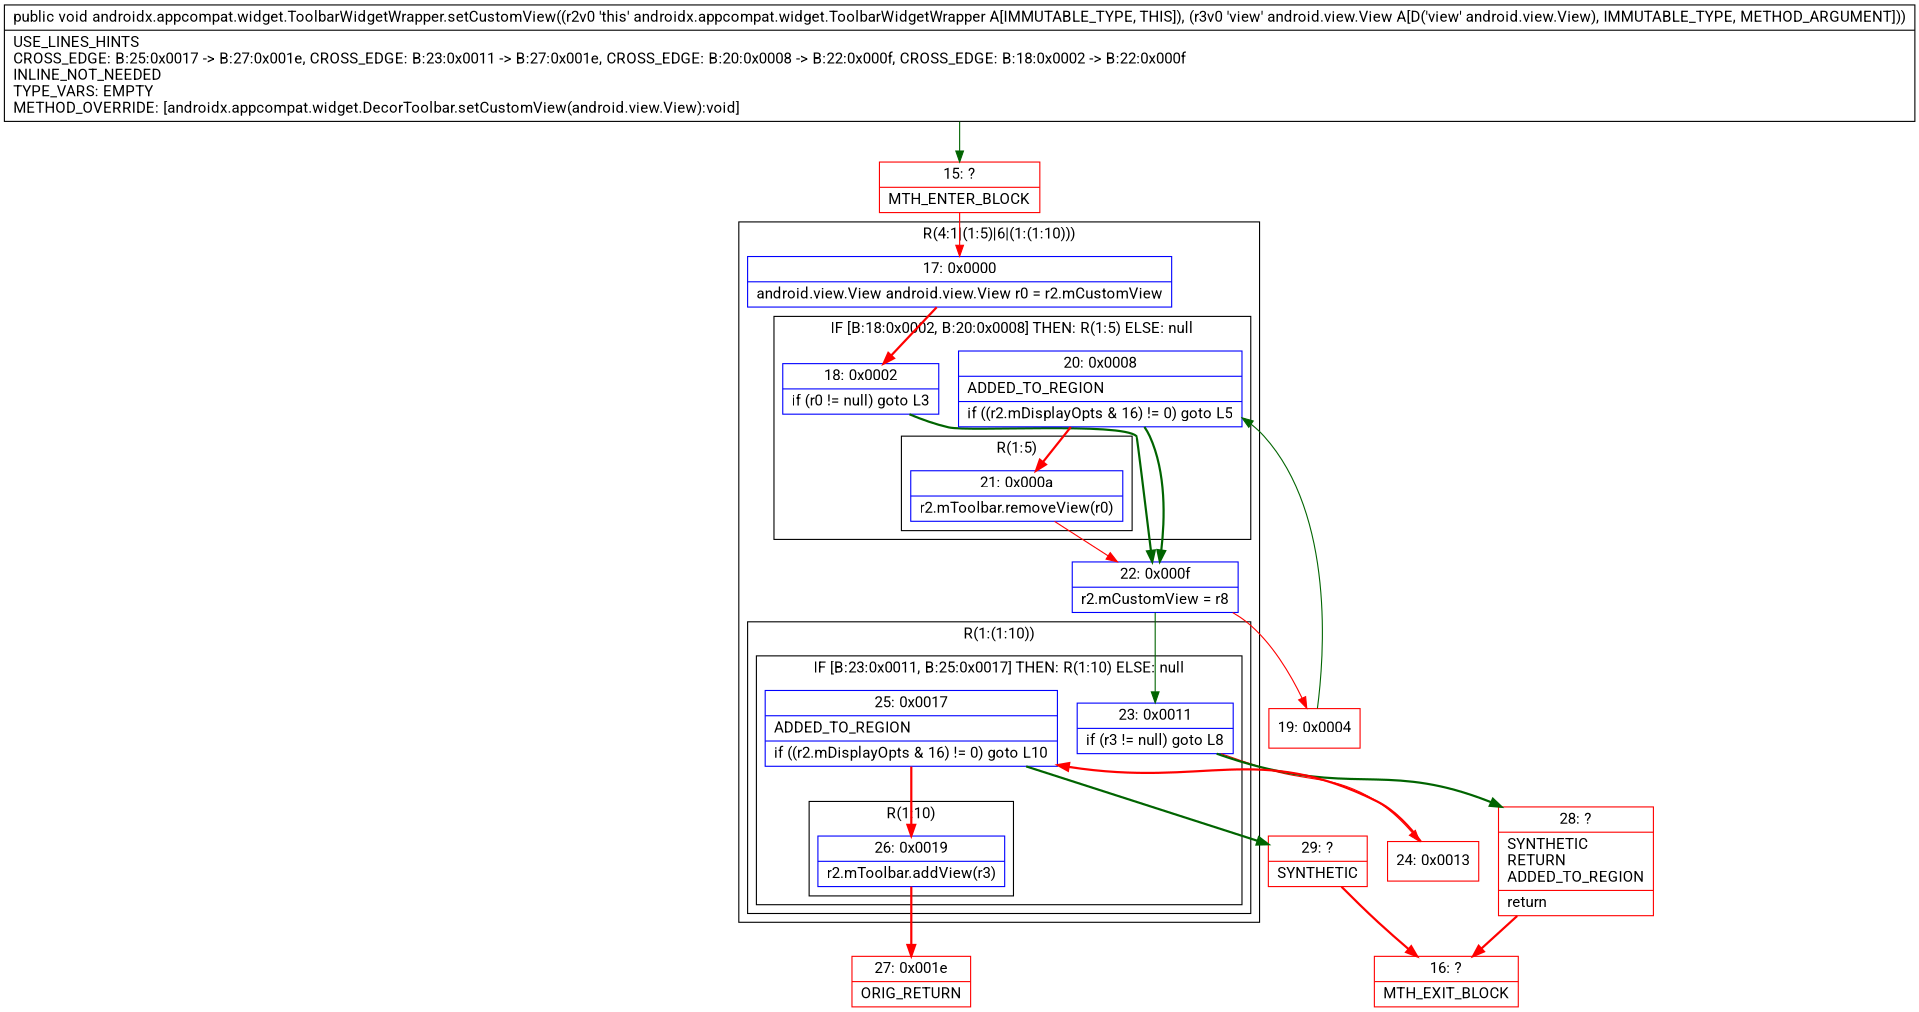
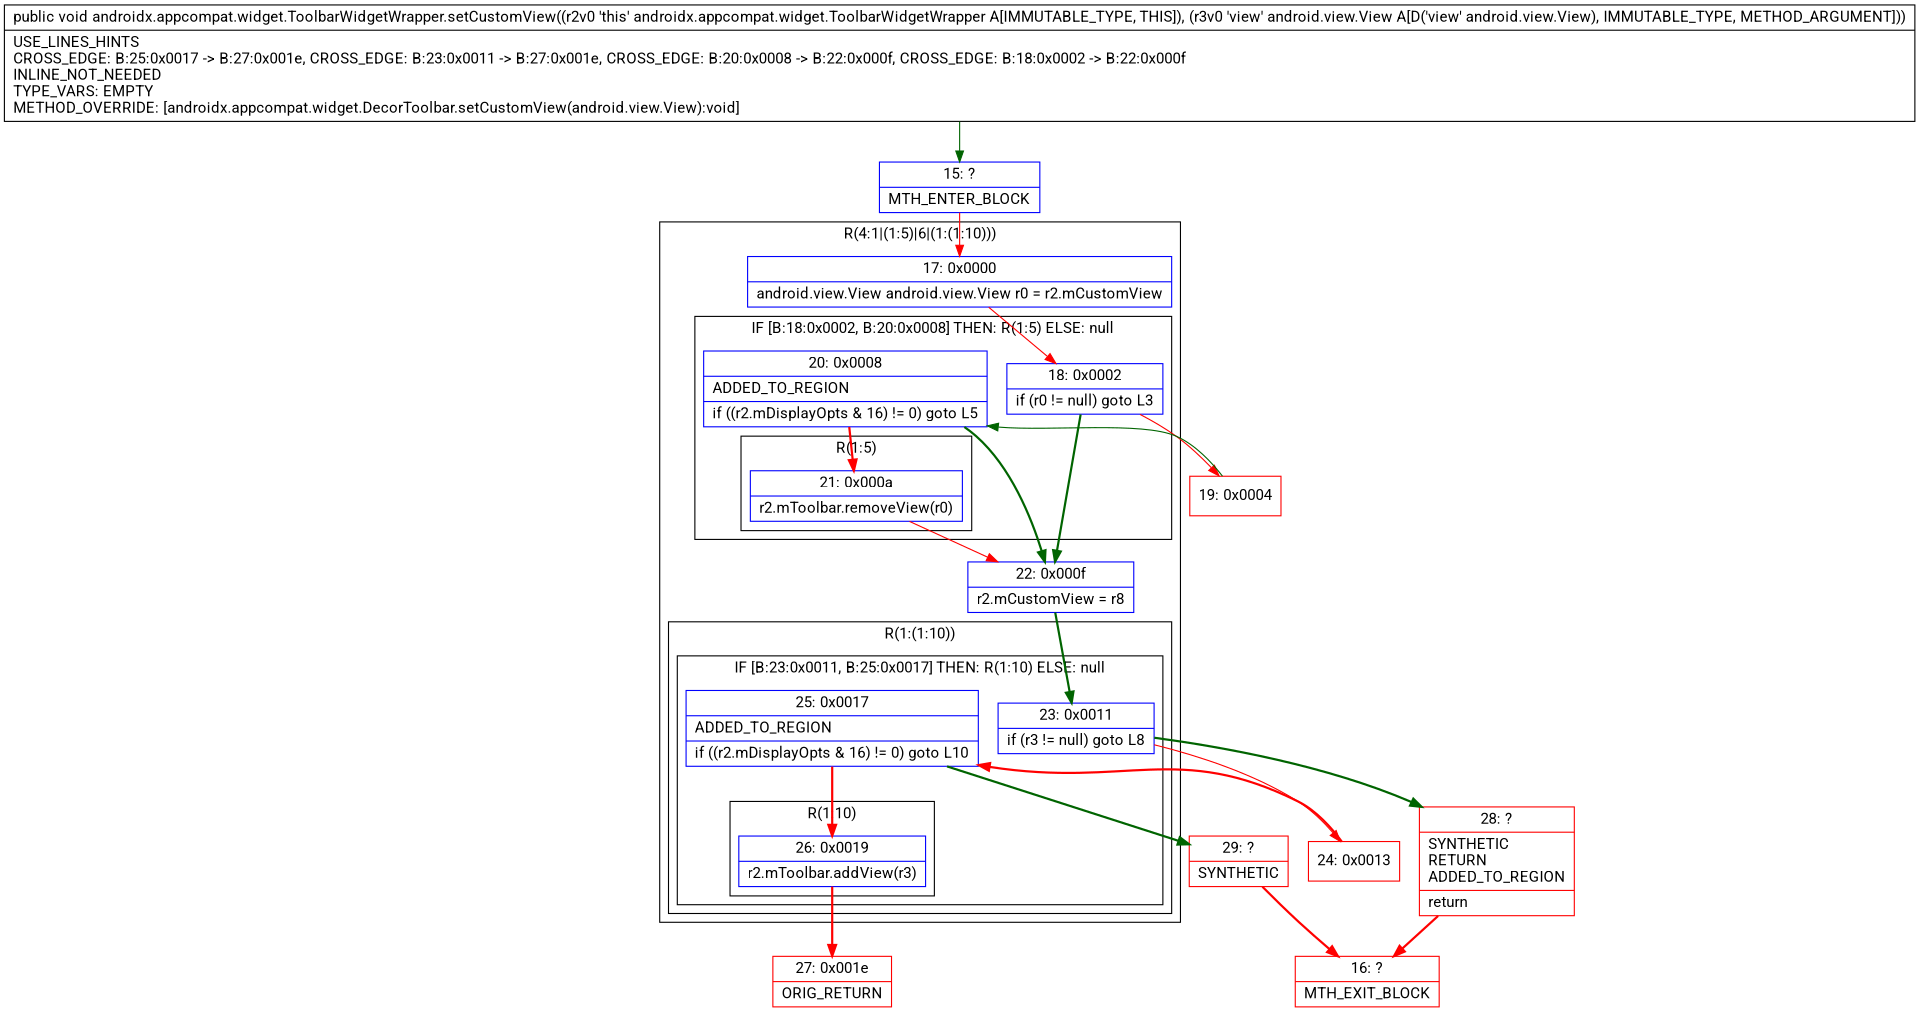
node "15: ?": color red -> blue
edge "17: 0x0000" -> "18: 0x0002": style bold -> solid
edge "22: 0x000f" -> "23: 0x0011": style solid -> bold
edge "22: 0x000f" -> "19: 0x0004": now "18: 0x0002" -> "19: 0x0004"
